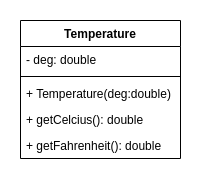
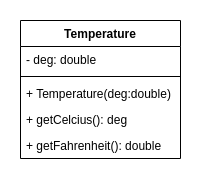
node "+ getCelcius(): double": label "+ getCelcius(): double" -> "+ getCelcius(): deg"
